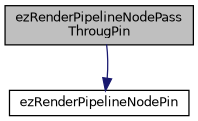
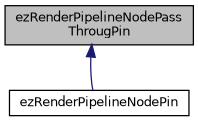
edge "ezRenderPipelineNodePass ThrougPin" -> "ezRenderPipelineNodePin": reversed
